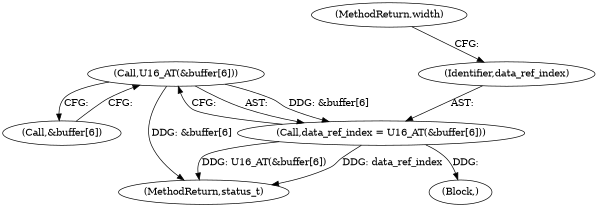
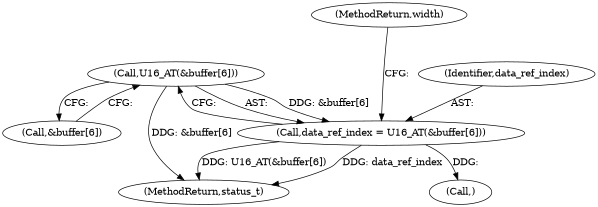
edge "(MethodReturn,width)" -> "(Identifier,data_ref_index)": now "(MethodReturn,width)" -> "(Call,data_ref_index = U16_AT(&buffer[6]))"
node "(Block,)": label "(Block,)" -> "(Call,)"
